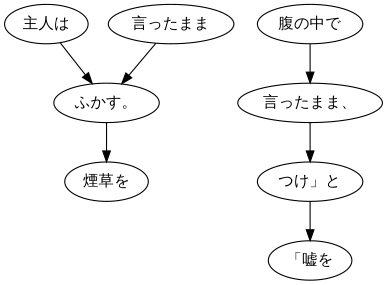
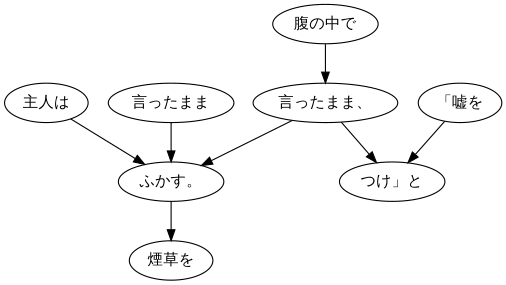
edge "言ったまま、" -> "ふかす。": added
edge "つけ」と" -> "「嘘を": reversed
